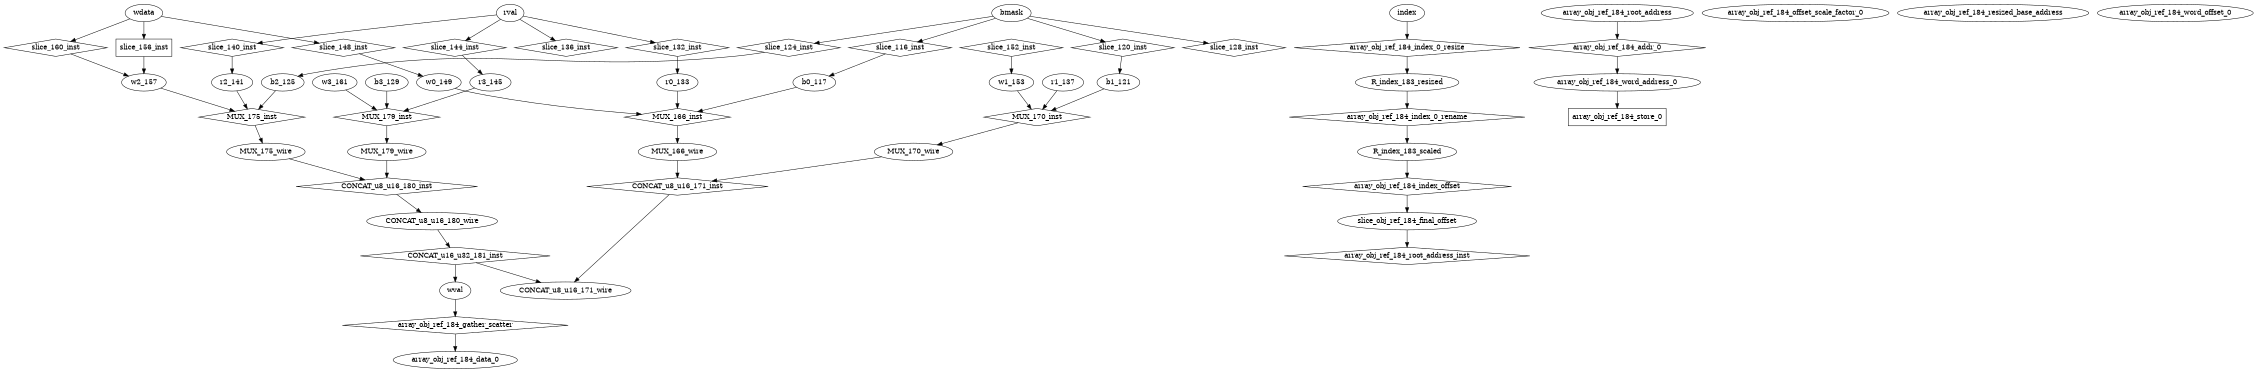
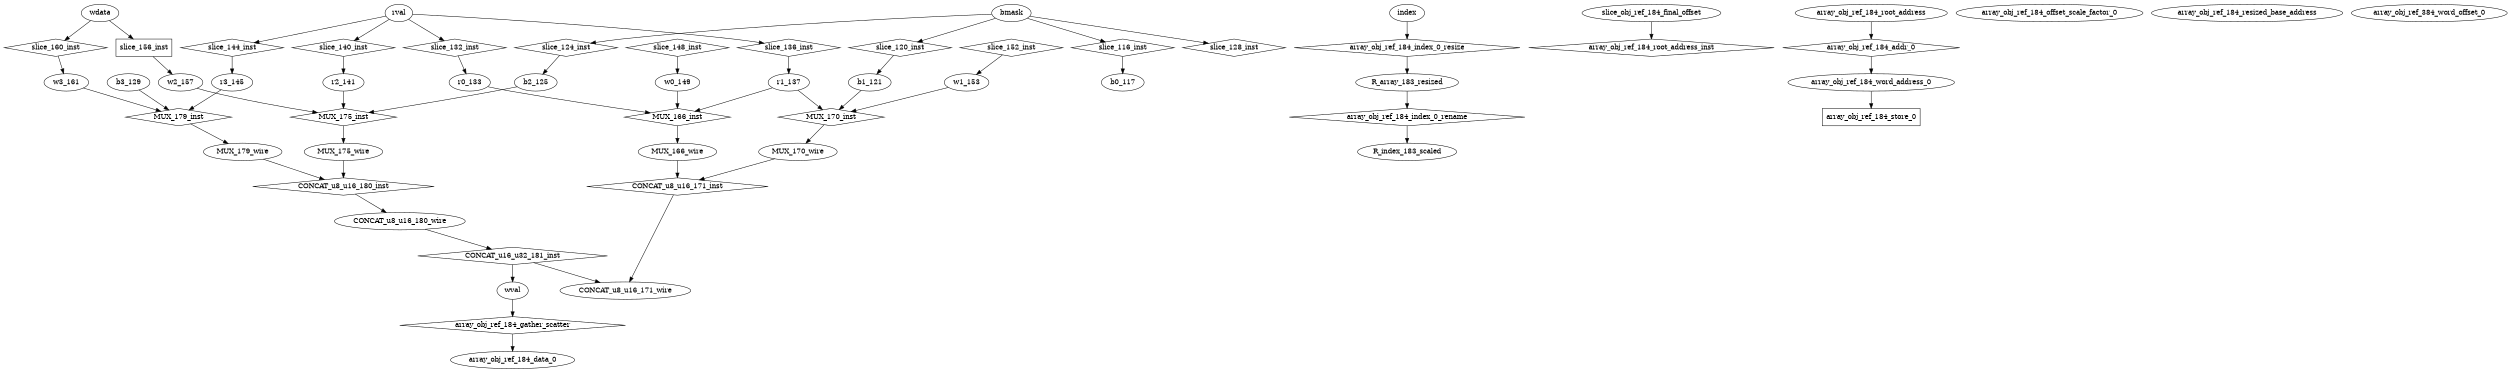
node "array_obj_ref_184_word_offset_0": label "array_obj_ref_184_word_offset_0" -> "array_obj_ref_384_word_offset_0"
edge "wdata" -> "slice_148_inst": removed
edge "slice_136_inst" -> "r1_137": added
edge "slice_160_inst" -> "w2_157": now "slice_160_inst" -> "w3_161"
node "R_index_183_resized": label "R_index_183_resized" -> "R_array_183_resized"
edge "b0_117" -> "MUX_166_inst": now "r1_137" -> "MUX_166_inst"
node "array_obj_ref_184_index_offset": removed
